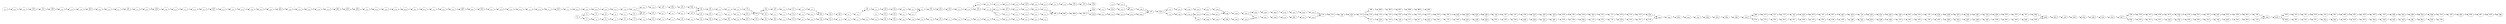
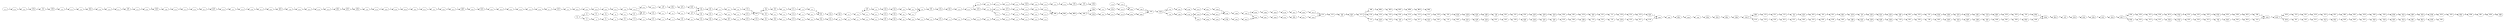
node "S75": added
